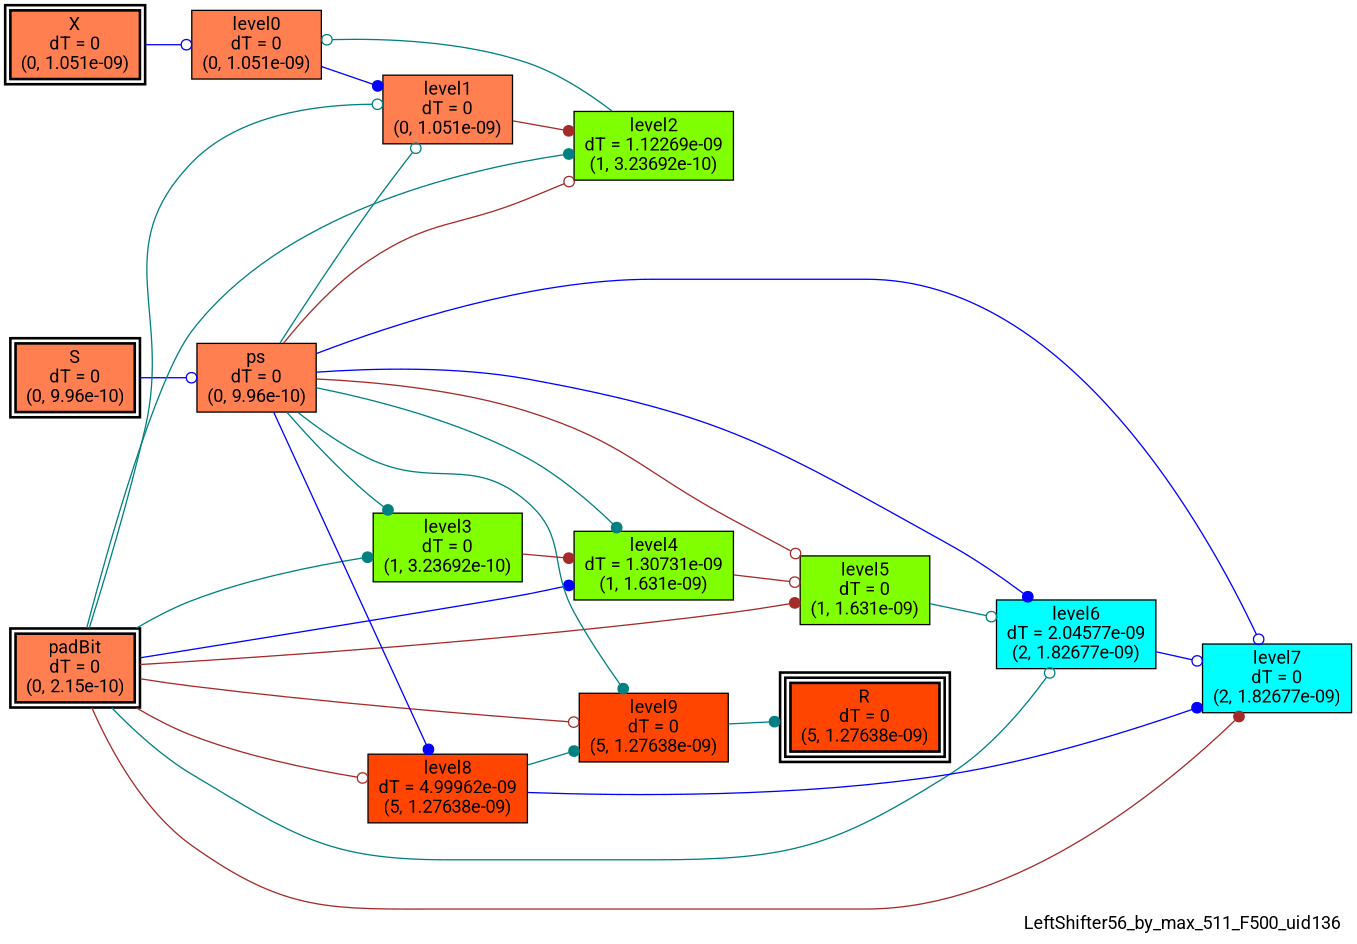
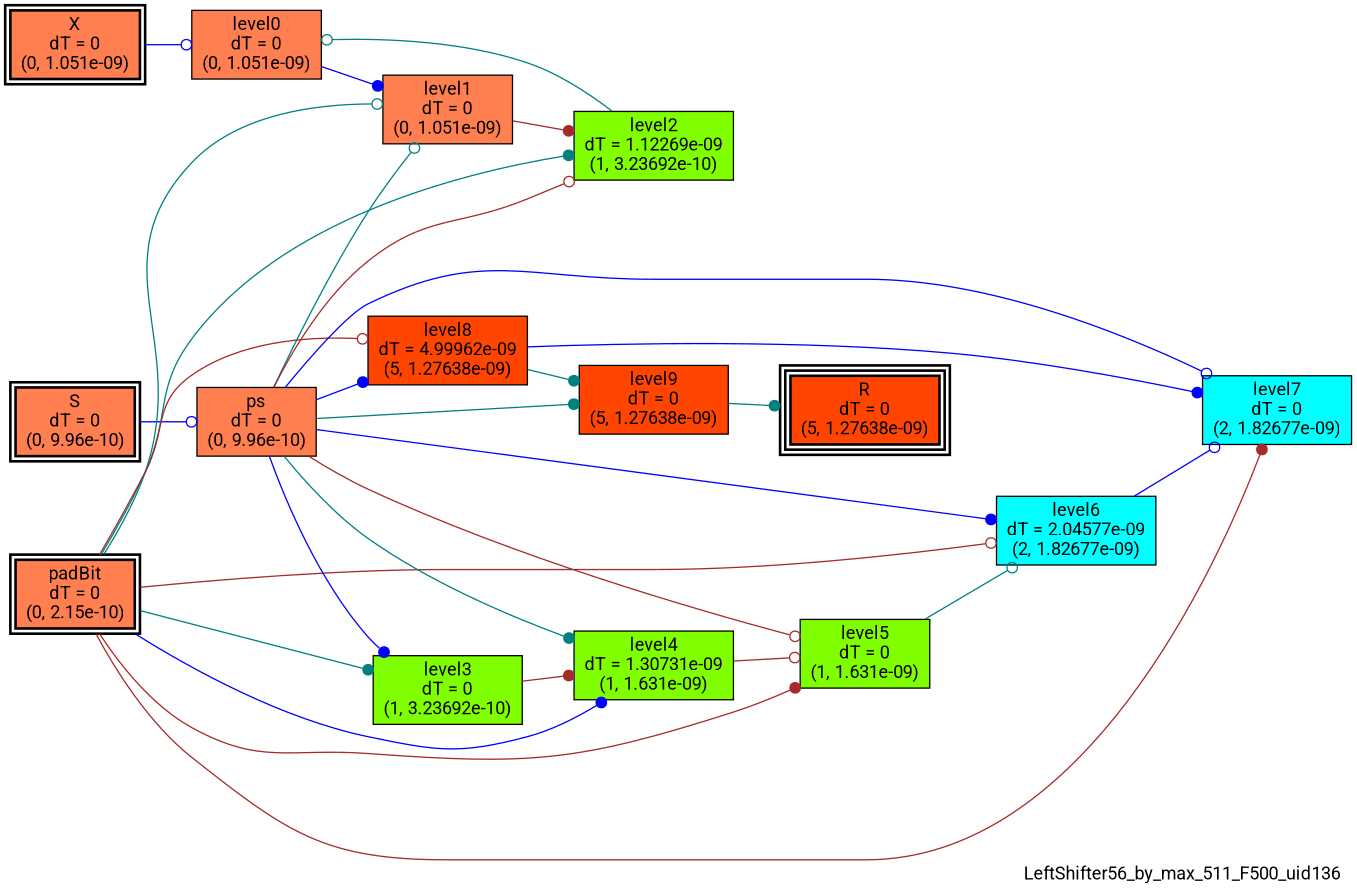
edge "ps dT = 0 (0, 9.96e-10)" -> "level3 dT = 0 (1, 3.23692e-10)": color teal -> blue
edge "padBit dT = 0 (0, 2.15e-10)" -> "level9 dT = 0 (5, 1.27638e-09)": removed
edge "padBit dT = 0 (0, 2.15e-10)" -> "level6 dT = 2.04577e-09 (2, 1.82677e-09)": color teal -> brown
